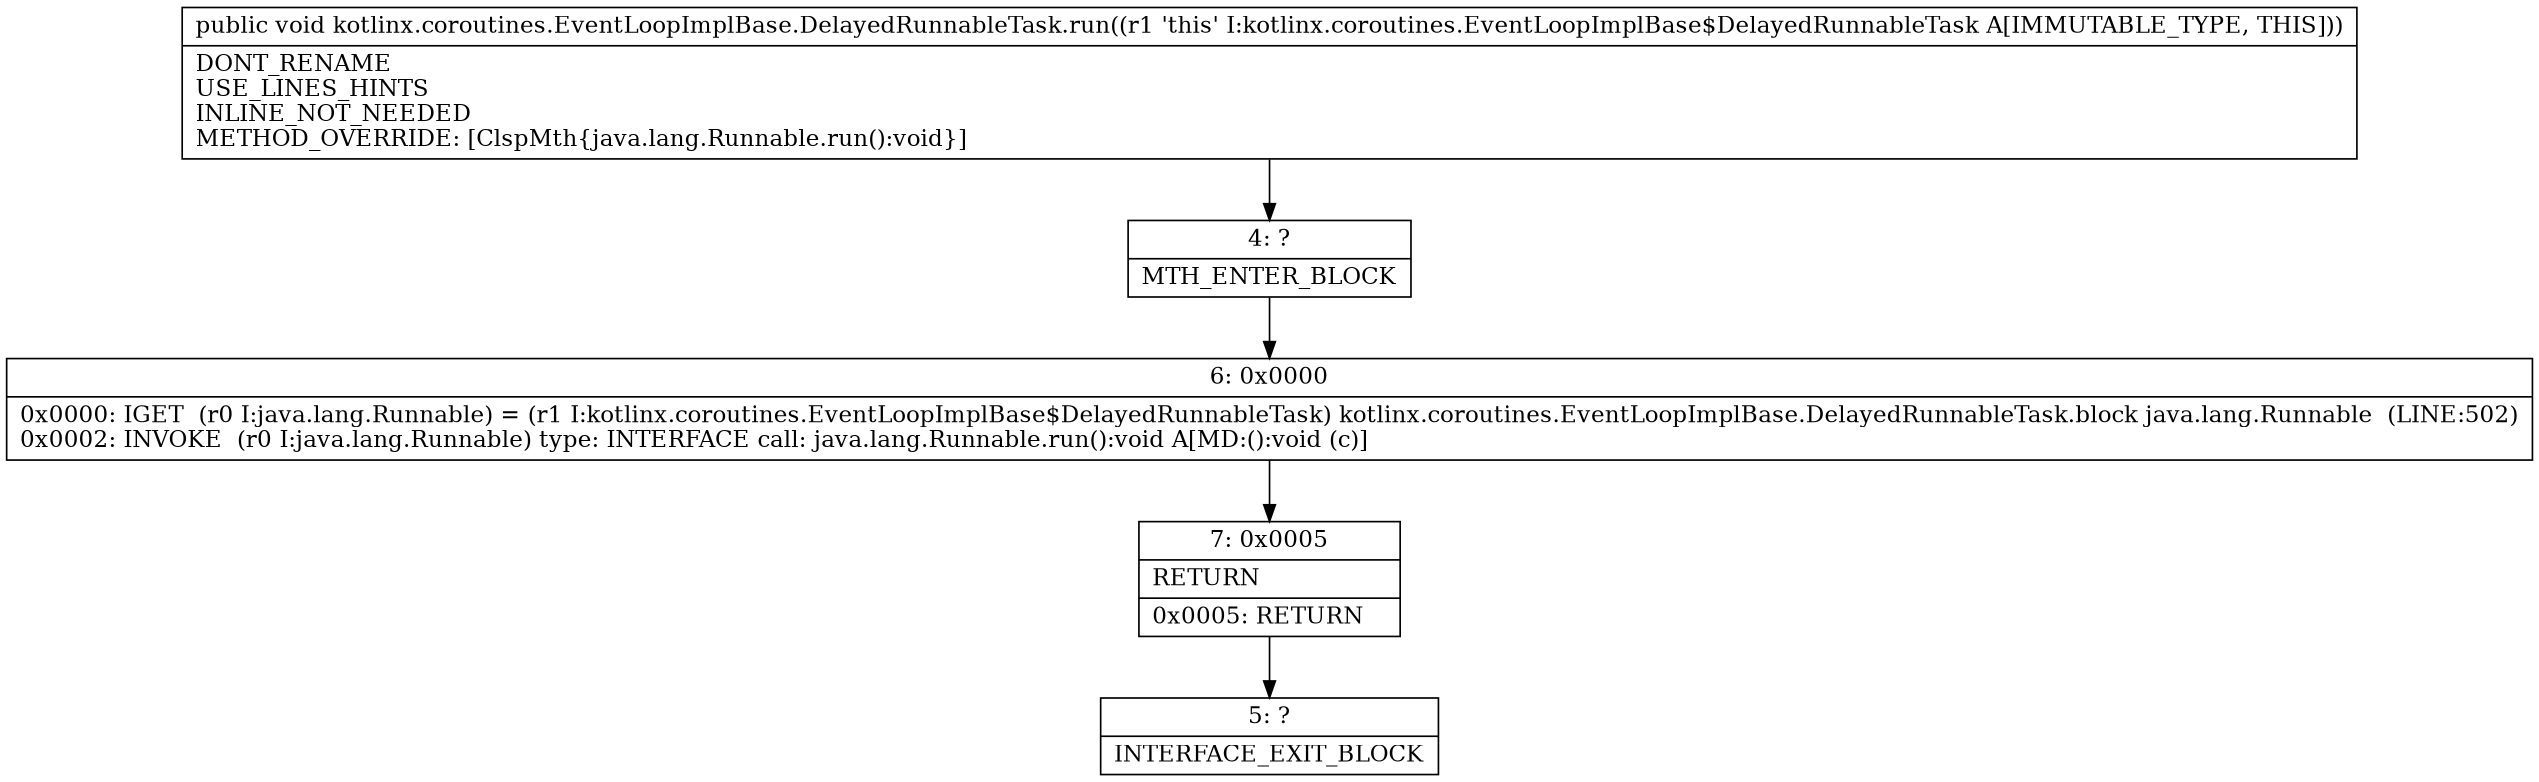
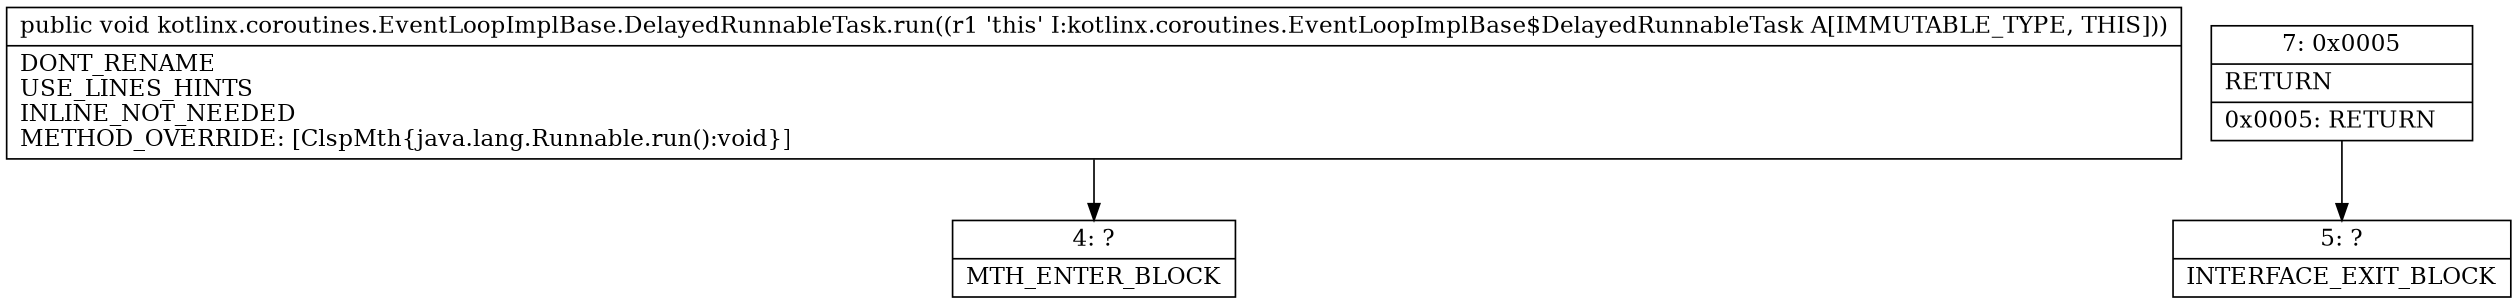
node "6: 0x0000": removed
